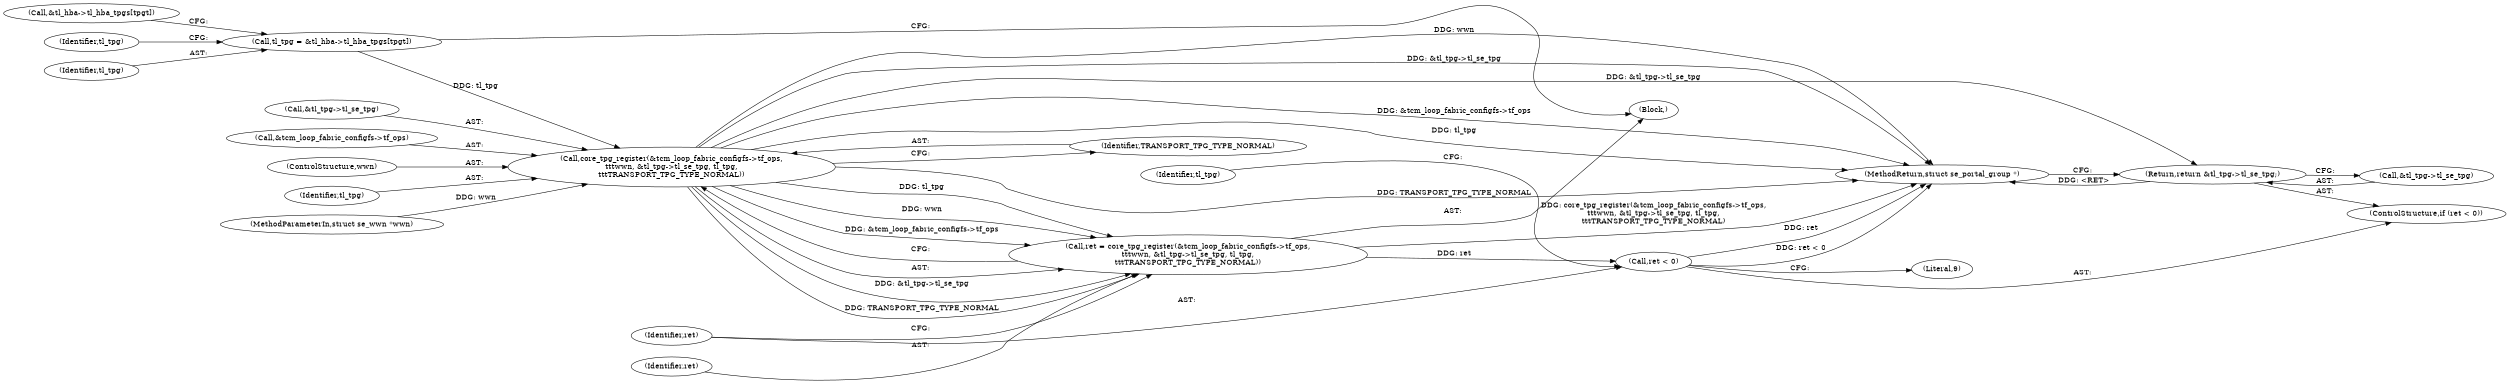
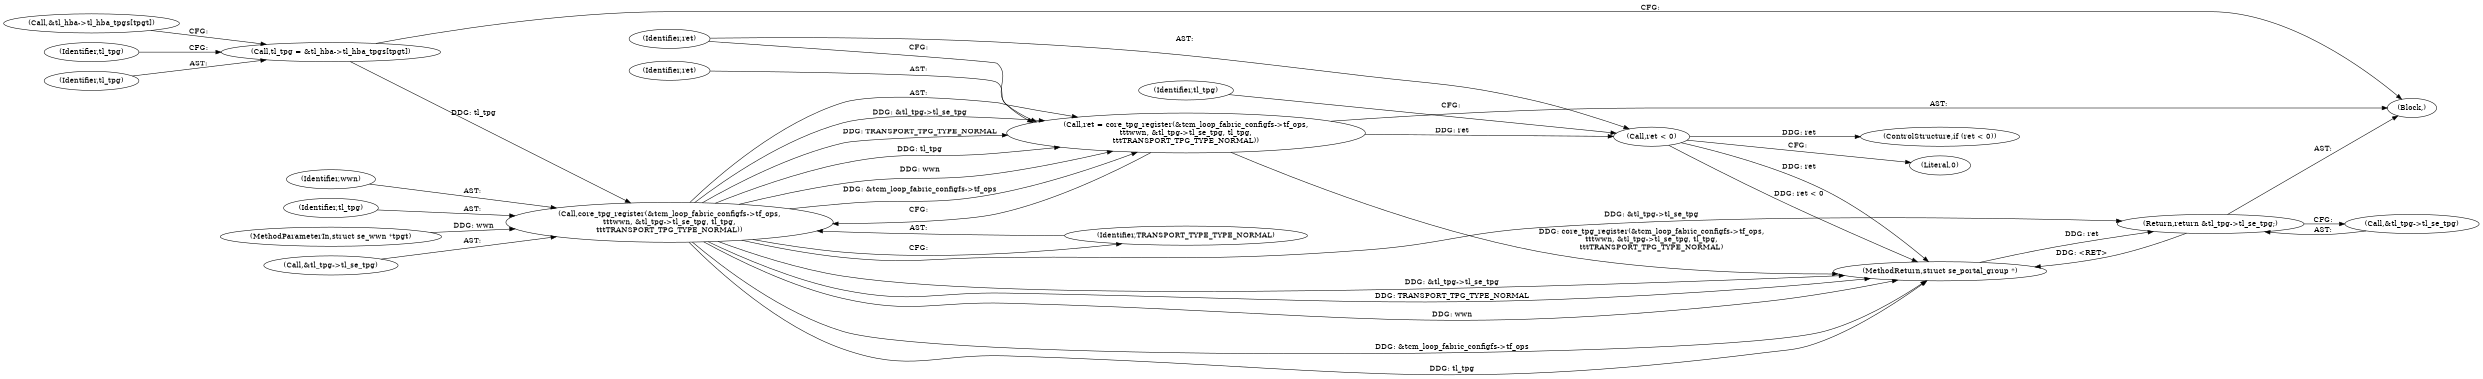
node "(Call,&tcm_loop_fabric_configfs->tf_ops)": removed
node "(Identifier,TRANSPORT_TPG_TYPE_NORMAL)": label "(Identifier,TRANSPORT_TPG_TYPE_NORMAL)" -> "(Identifier,TRANSPORT_TYPE_TYPE_NORMAL)"
node "(ControlStructure,wwn)": label "(ControlStructure,wwn)" -> "(Identifier,wwn)"
edge "(MethodReturn,struct se_portal_group *)" -> "(Return,return &tl_tpg->tl_se_tpg;)": label "CFG: " -> "DDG: ret"
edge "(Return,return &tl_tpg->tl_se_tpg;)" -> "(ControlStructure,if (ret < 0))": now "(Return,return &tl_tpg->tl_se_tpg;)" -> "(Block,)"
node "(MethodParameterIn,struct se_wwn *wwn)": label "(MethodParameterIn,struct se_wwn *wwn)" -> "(MethodParameterIn,struct se_wwn *tpgt)"
node "(Literal,9)": label "(Literal,9)" -> "(Literal,0)"
edge "(Call,ret < 0)" -> "(ControlStructure,if (ret < 0))": label "AST: " -> "DDG: ret"
